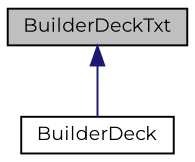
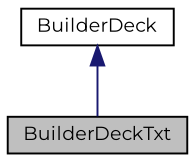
edge "BuilderDeck" -> "BuilderDeckTxt": reversed
